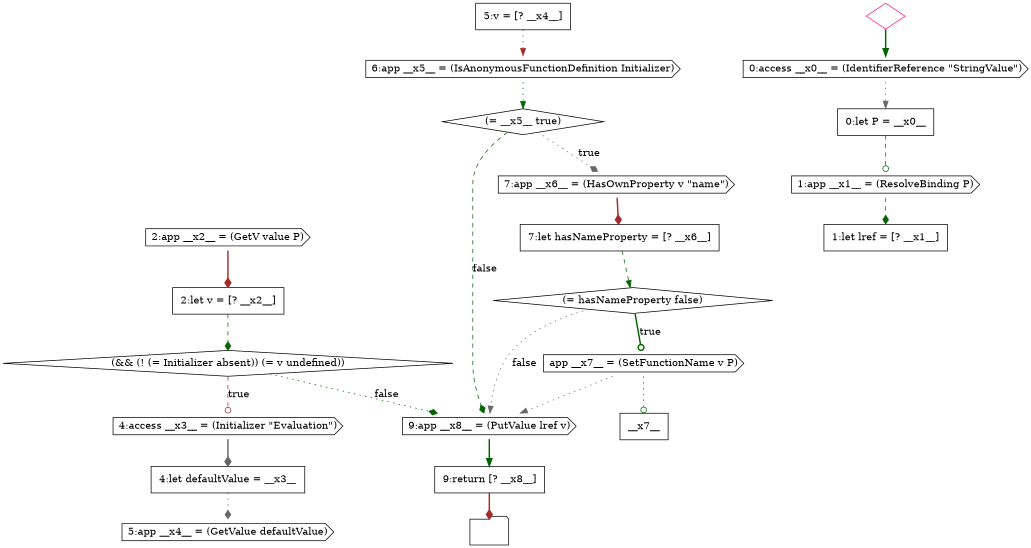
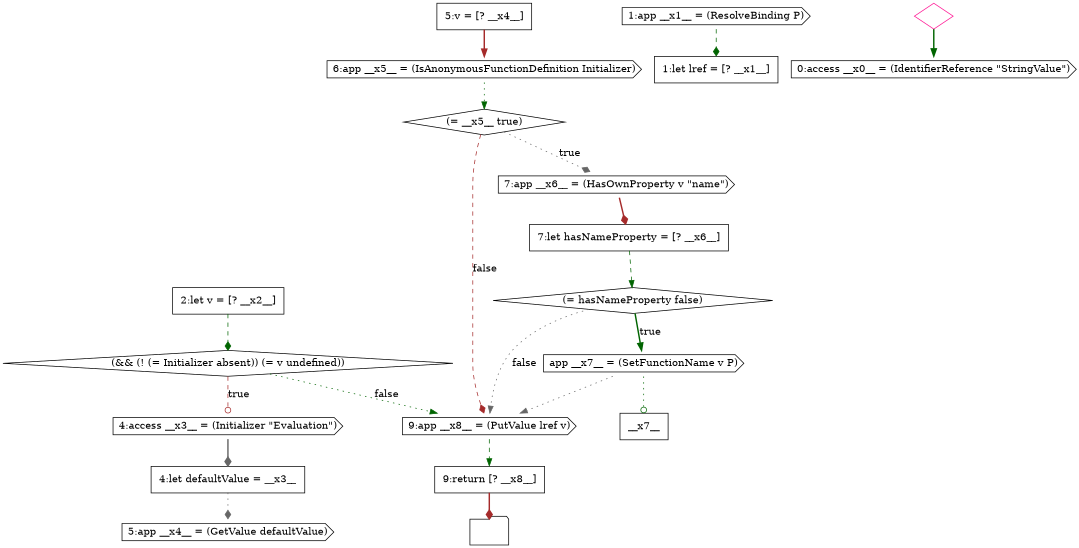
edge "5:v = [? __x4__]" -> "6:app __x5__ = (IsAnonymousFunctionDefinition Initializer)": style dotted -> bold
node "0:let P = __x0__": removed
node "2:app __x2__ = (GetV value P)": removed
edge "(= __x5__ true)" -> "9:app __x8__ = (PutValue lref v)": color darkgreen -> brown
edge "(= hasNameProperty false)" -> "app __x7__ = (SetFunctionName v P)": arrowhead odot -> normal
edge "(&& (! (= Initializer absent)) (= v undefined))" -> "9:app __x8__ = (PutValue lref v)": arrowhead diamond -> normal
edge "9:app __x8__ = (PutValue lref v)" -> "9:return [? __x8__]": style bold -> dashed
